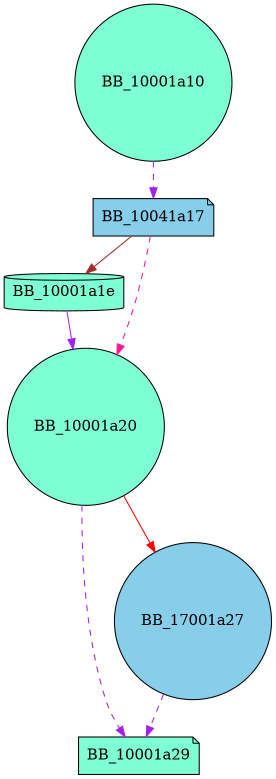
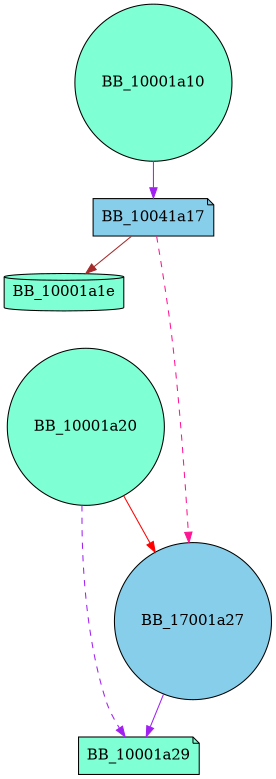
edge "BB_10001a10" -> "BB_10041a17": style dashed -> solid
edge "BB_10041a17" -> "BB_10001a20": now "BB_10041a17" -> "BB_17001a27"
edge "BB_10001a1e" -> "BB_10001a20": removed
edge "BB_17001a27" -> "BB_10001a29": style dashed -> solid
